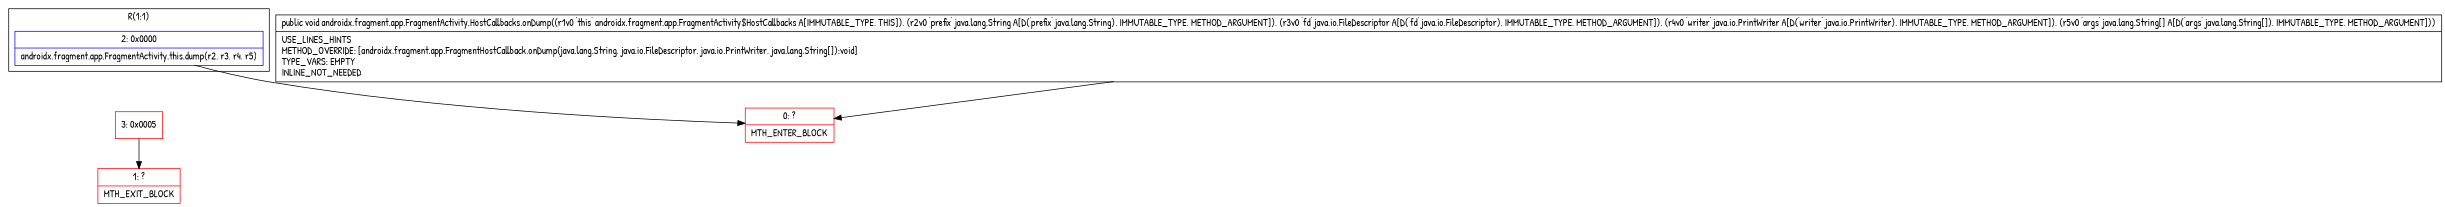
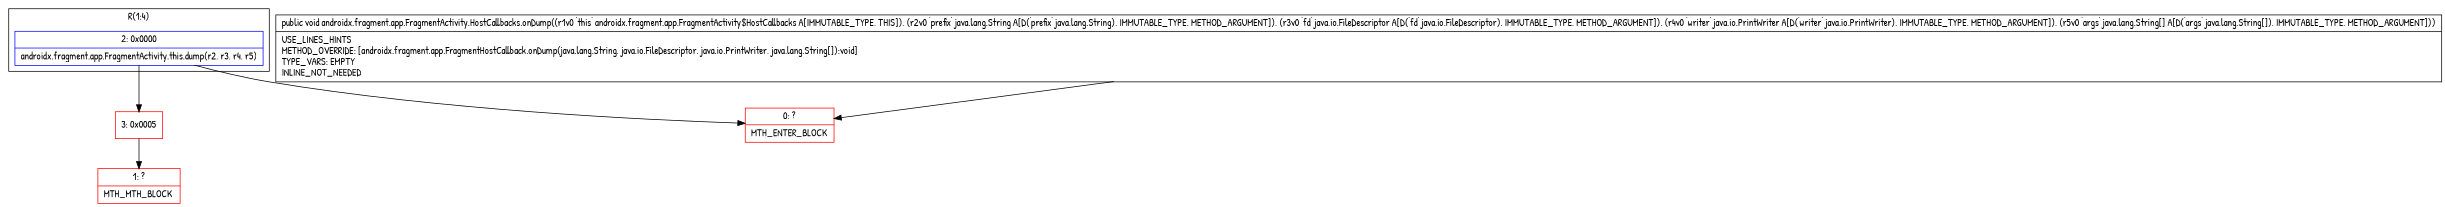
cluster "R(1:1)": label "R(1:1)" -> "R(1:4)"
edge "2: 0x0000" -> "3: 0x0005": added
node "1: ?": text "MTH_EXIT_BLOCK" -> "MTH_MTH_BLOCK"
